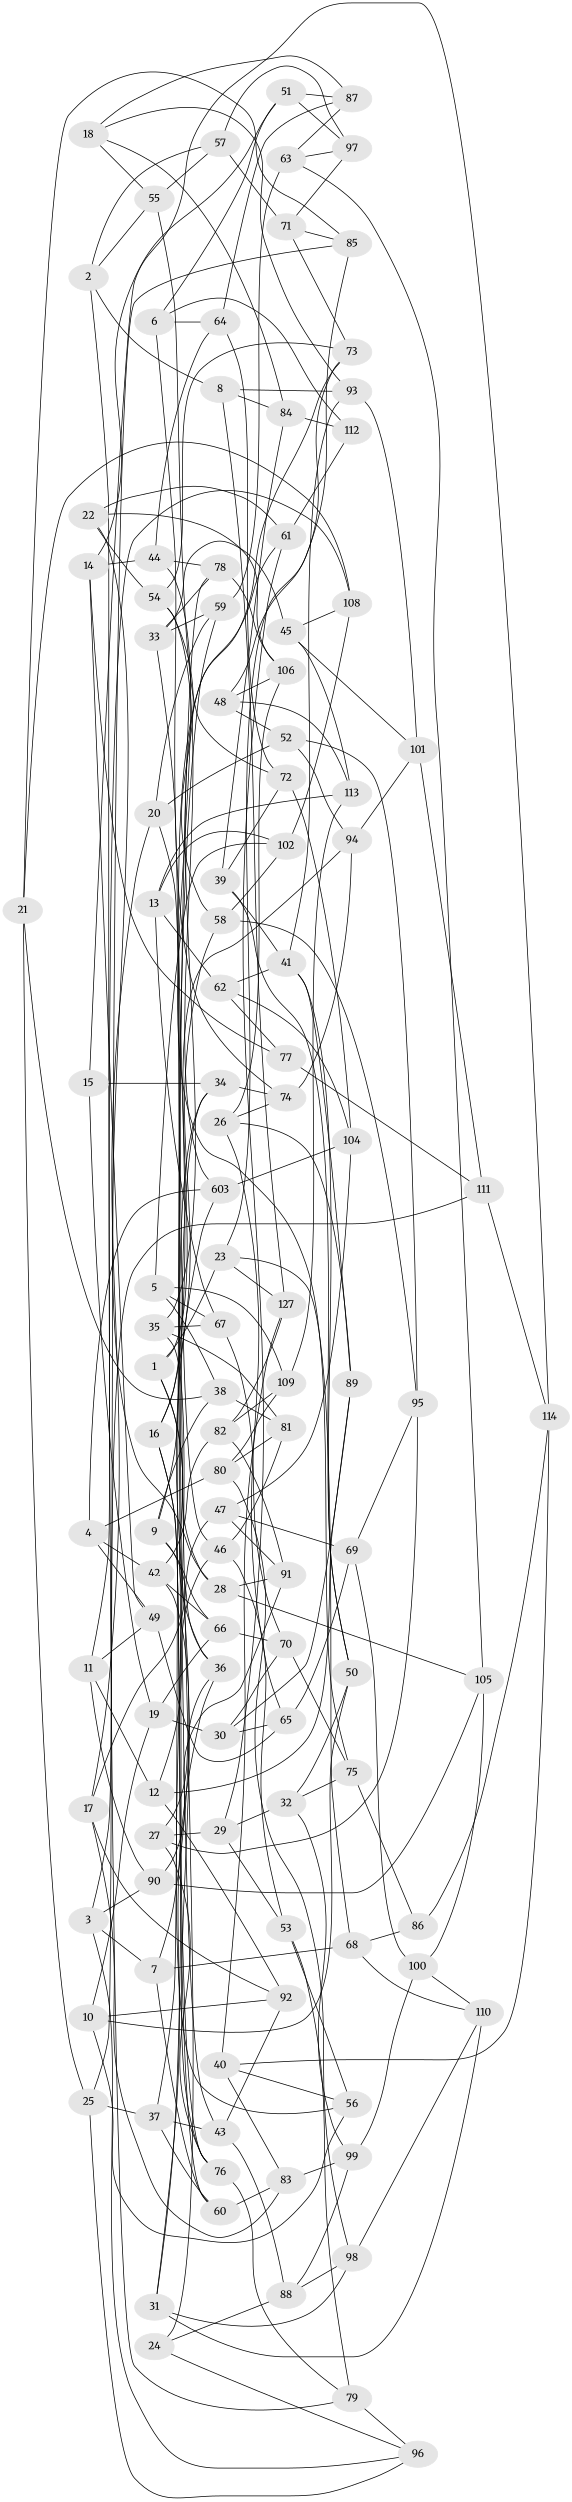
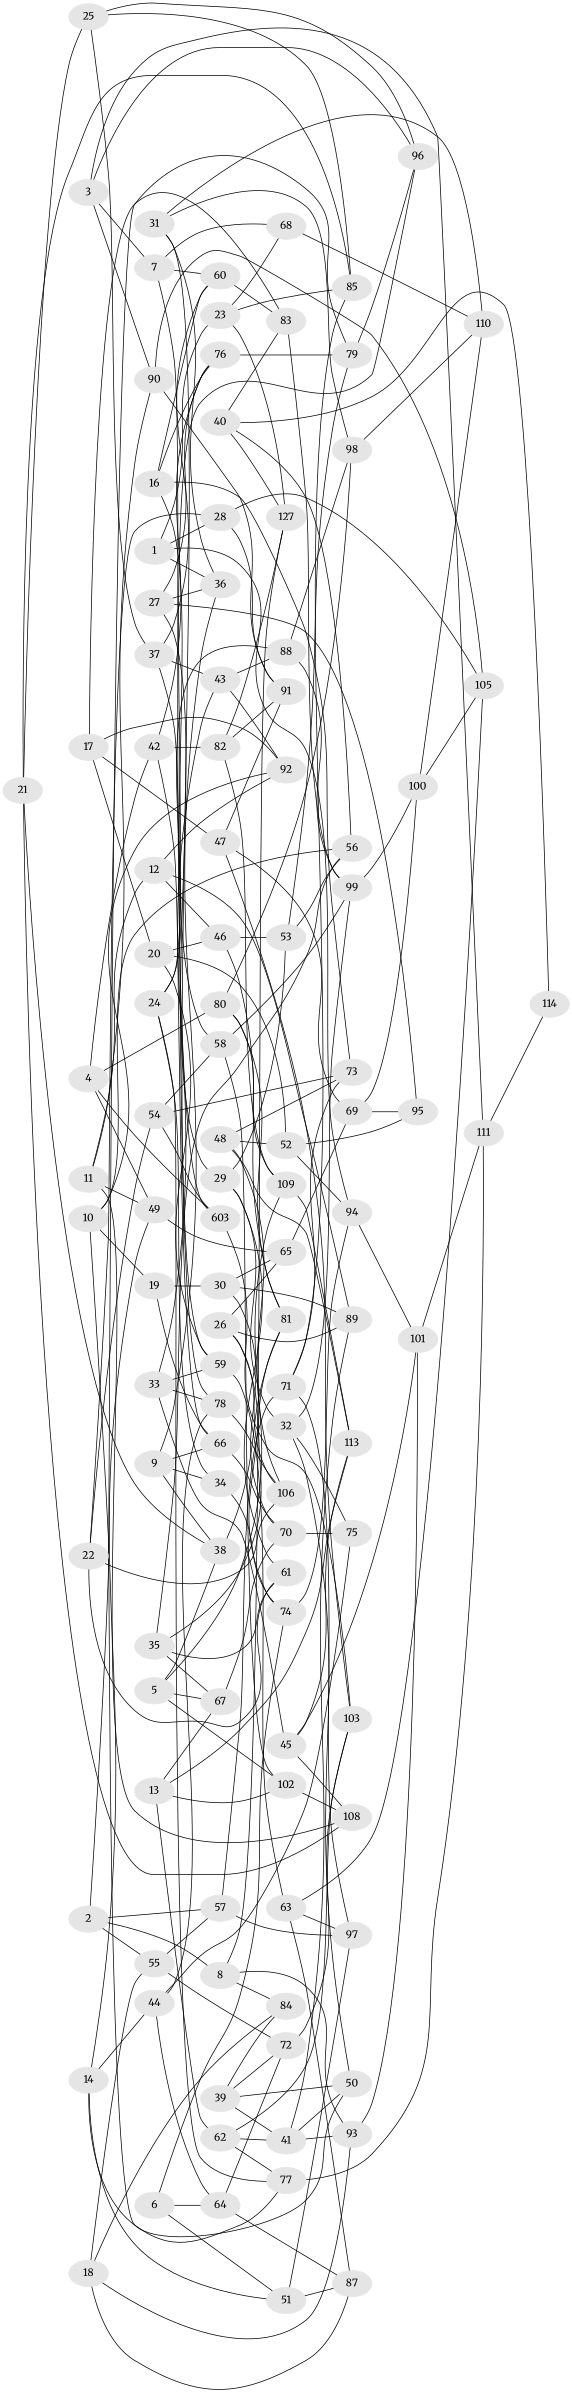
node "112": removed
node "15": removed
edge "58" -- "95": now "58" -- "99"
node "104": label "104" -> "103"
edge "24" -- "77": added
node "86": removed
